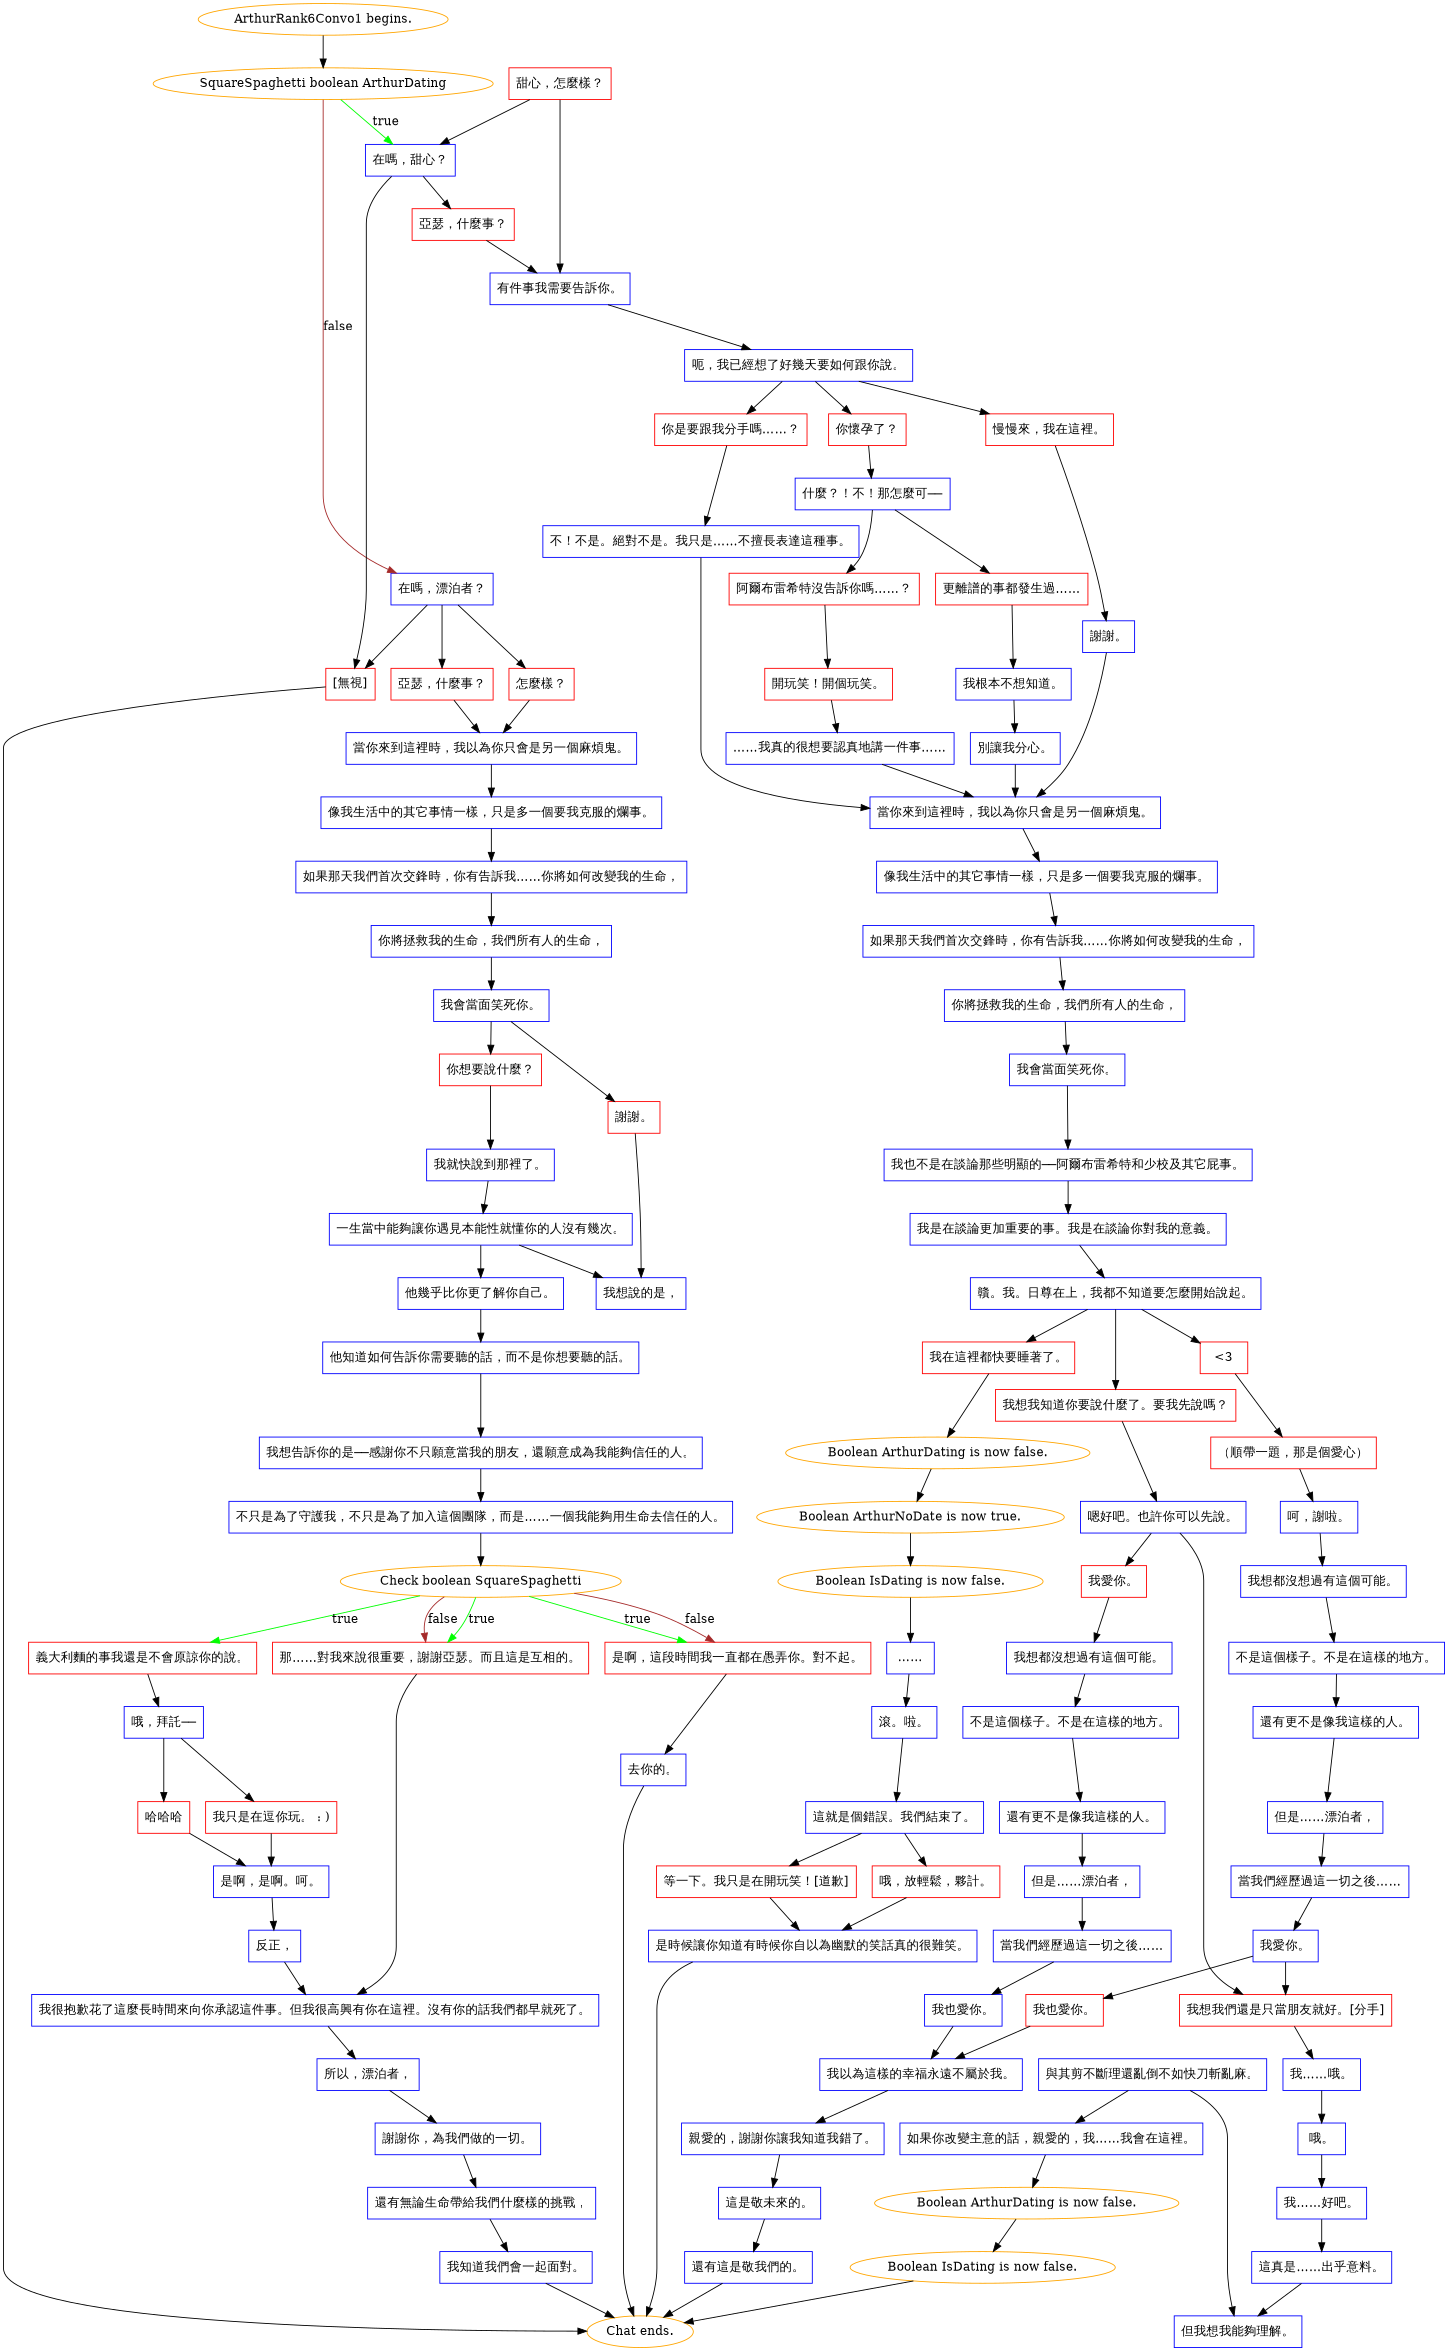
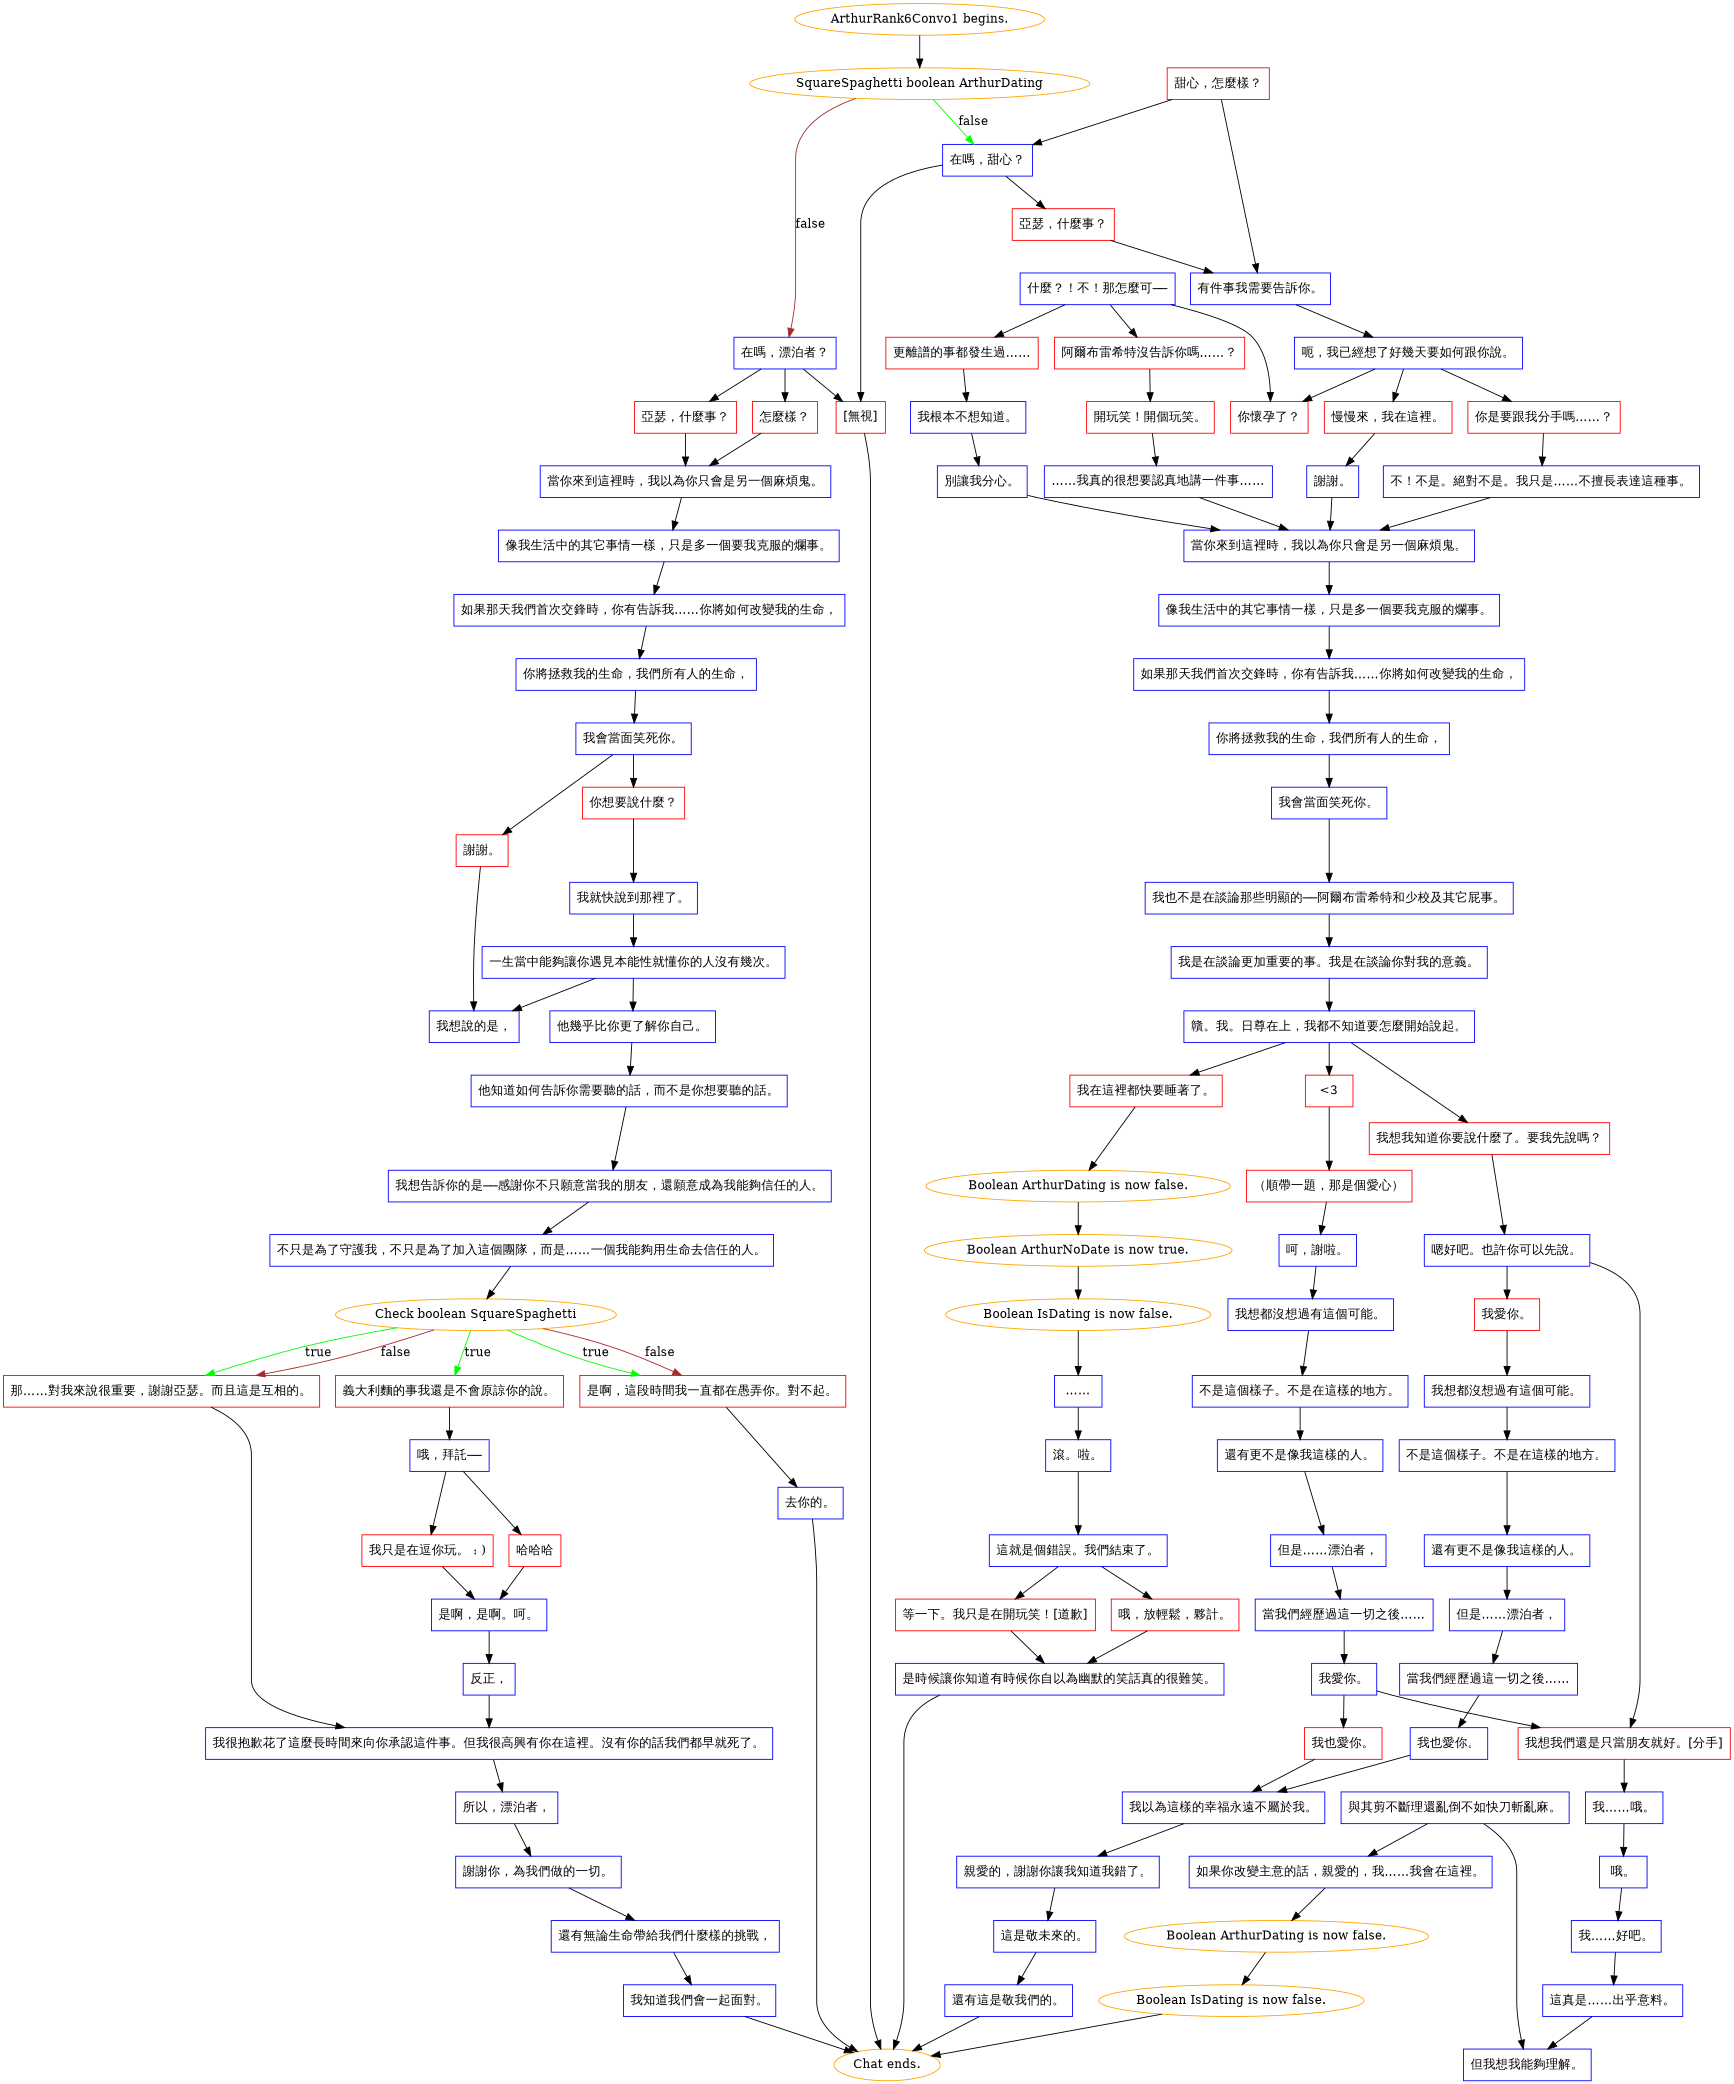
edge "SquareSpaghetti boolean ArthurDating" -> "在嗎，甜心？": label "true" -> "false"
edge "你懷孕了？" -> "什麼？！不！那怎麼可──": reversed
